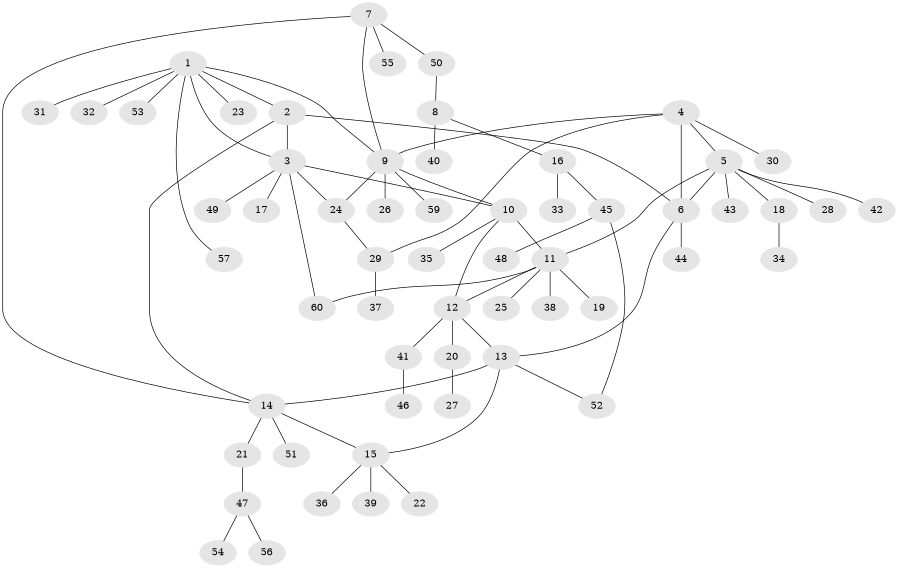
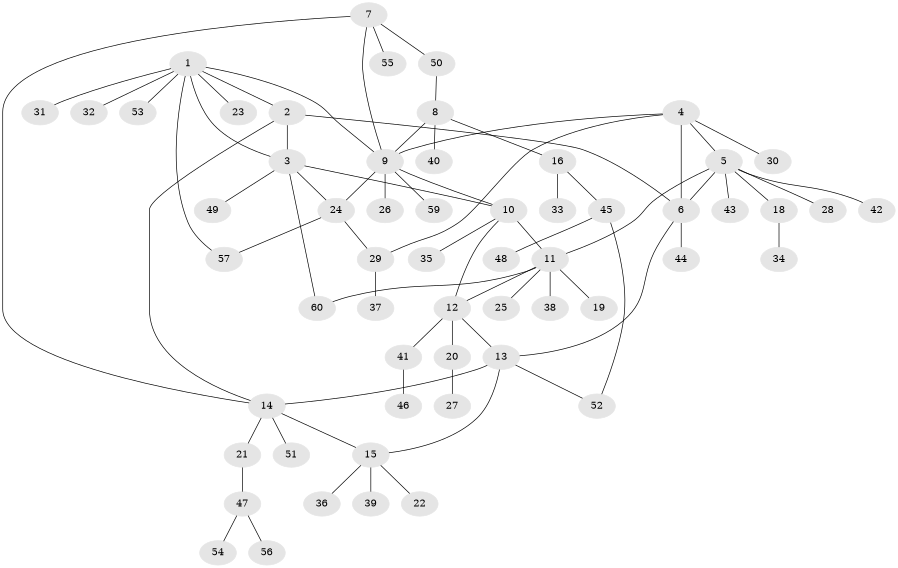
edge "8" -- "9": added
node "17": removed
edge "24" -- "57": added
